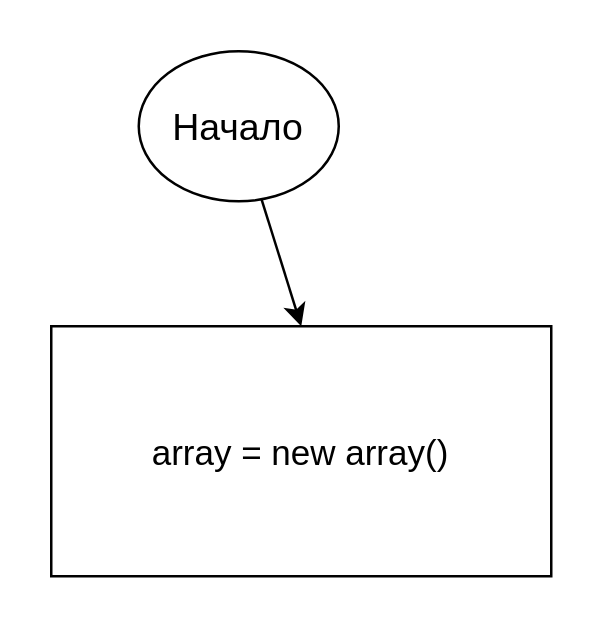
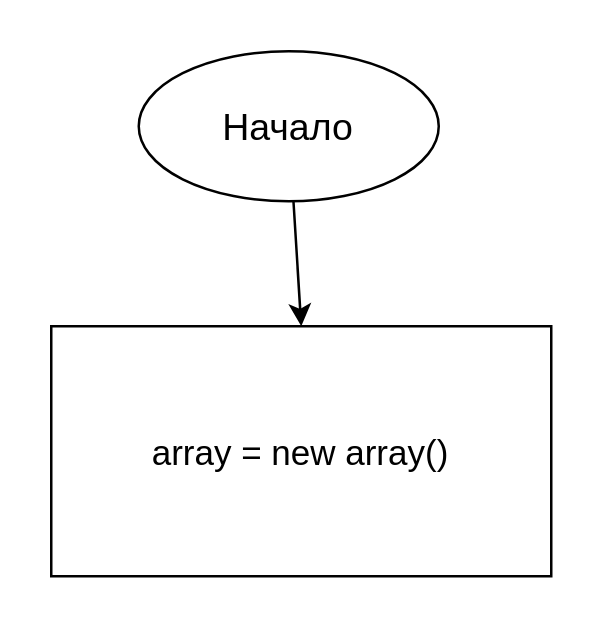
node "Начало": size 200x150 -> 300x150
